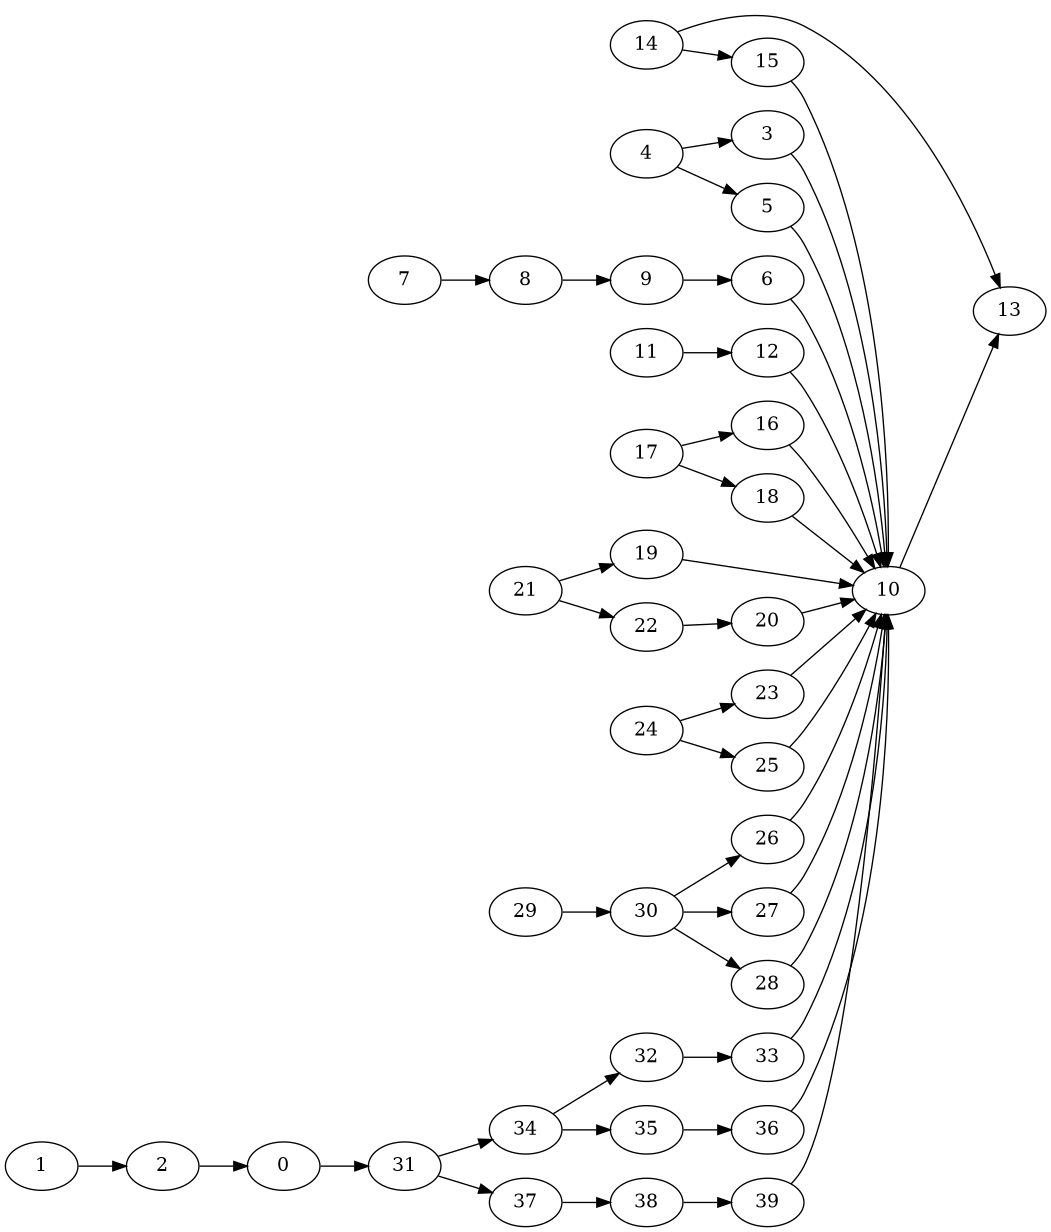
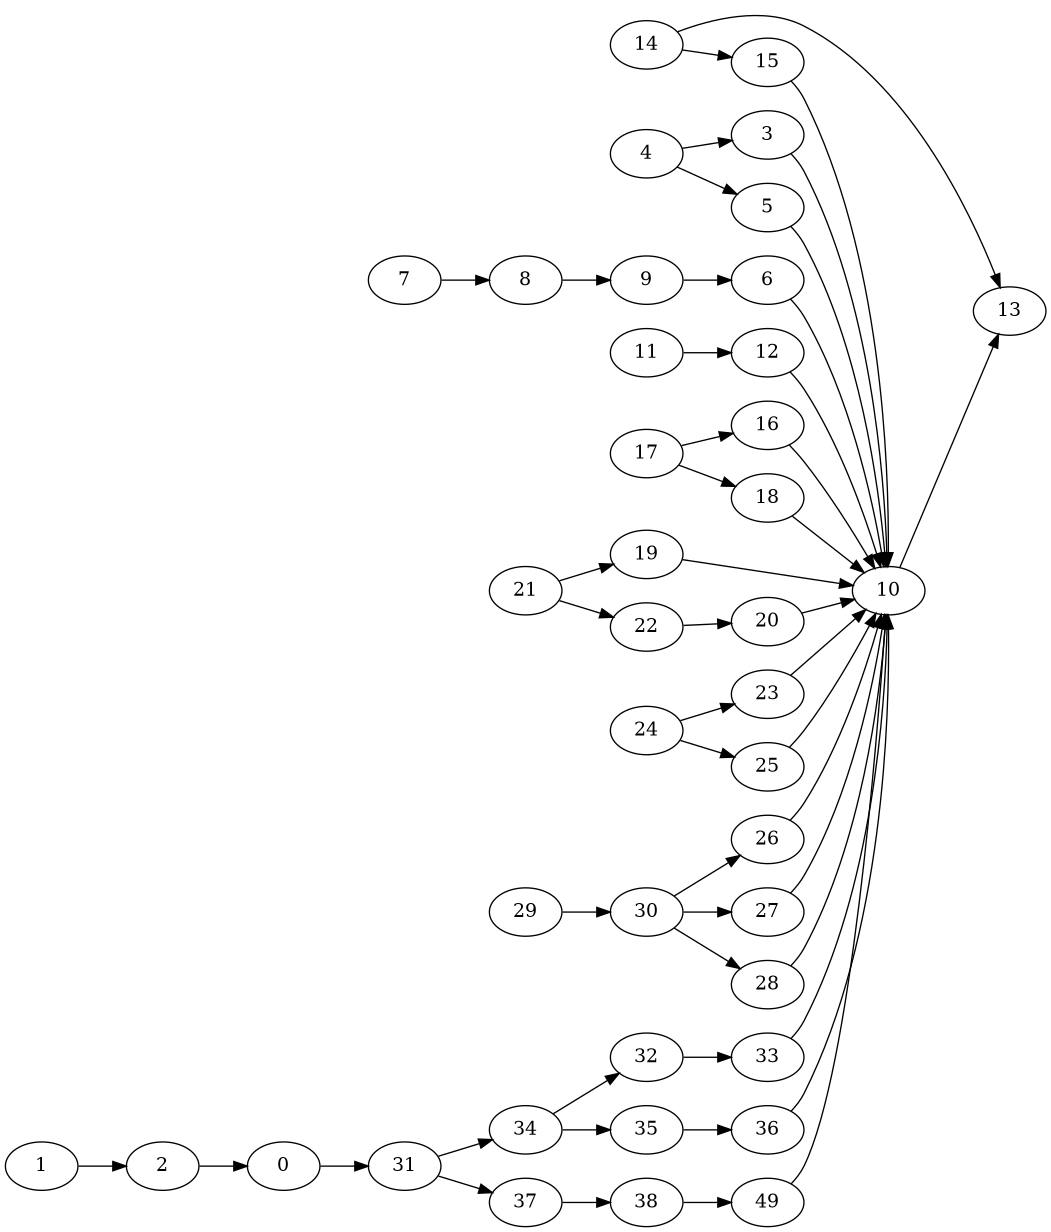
node "39": label "39" -> "49"
